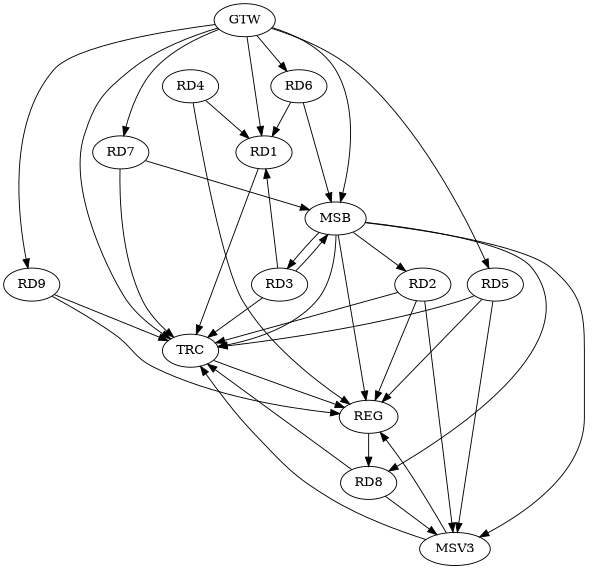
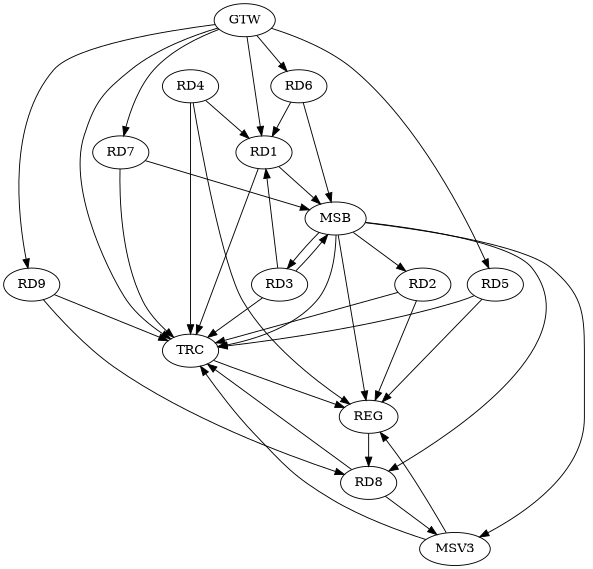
edge "GTW" -> "MSB": now "RD1" -> "MSB"
edge "RD4" -> "TRC": added
edge "RD9" -> "REG": now "RD9" -> "RD8"
edge "RD5" -> "MSV3": removed
edge "RD2" -> "MSV3": removed
